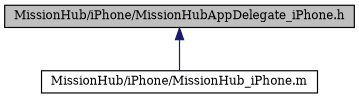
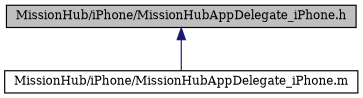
node "MissionHub/iPhone/MissionHub_iPhone.m": label "MissionHub/iPhone/MissionHub_iPhone.m" -> "MissionHub/iPhone/MissionHubAppDelegate_iPhone.m"
